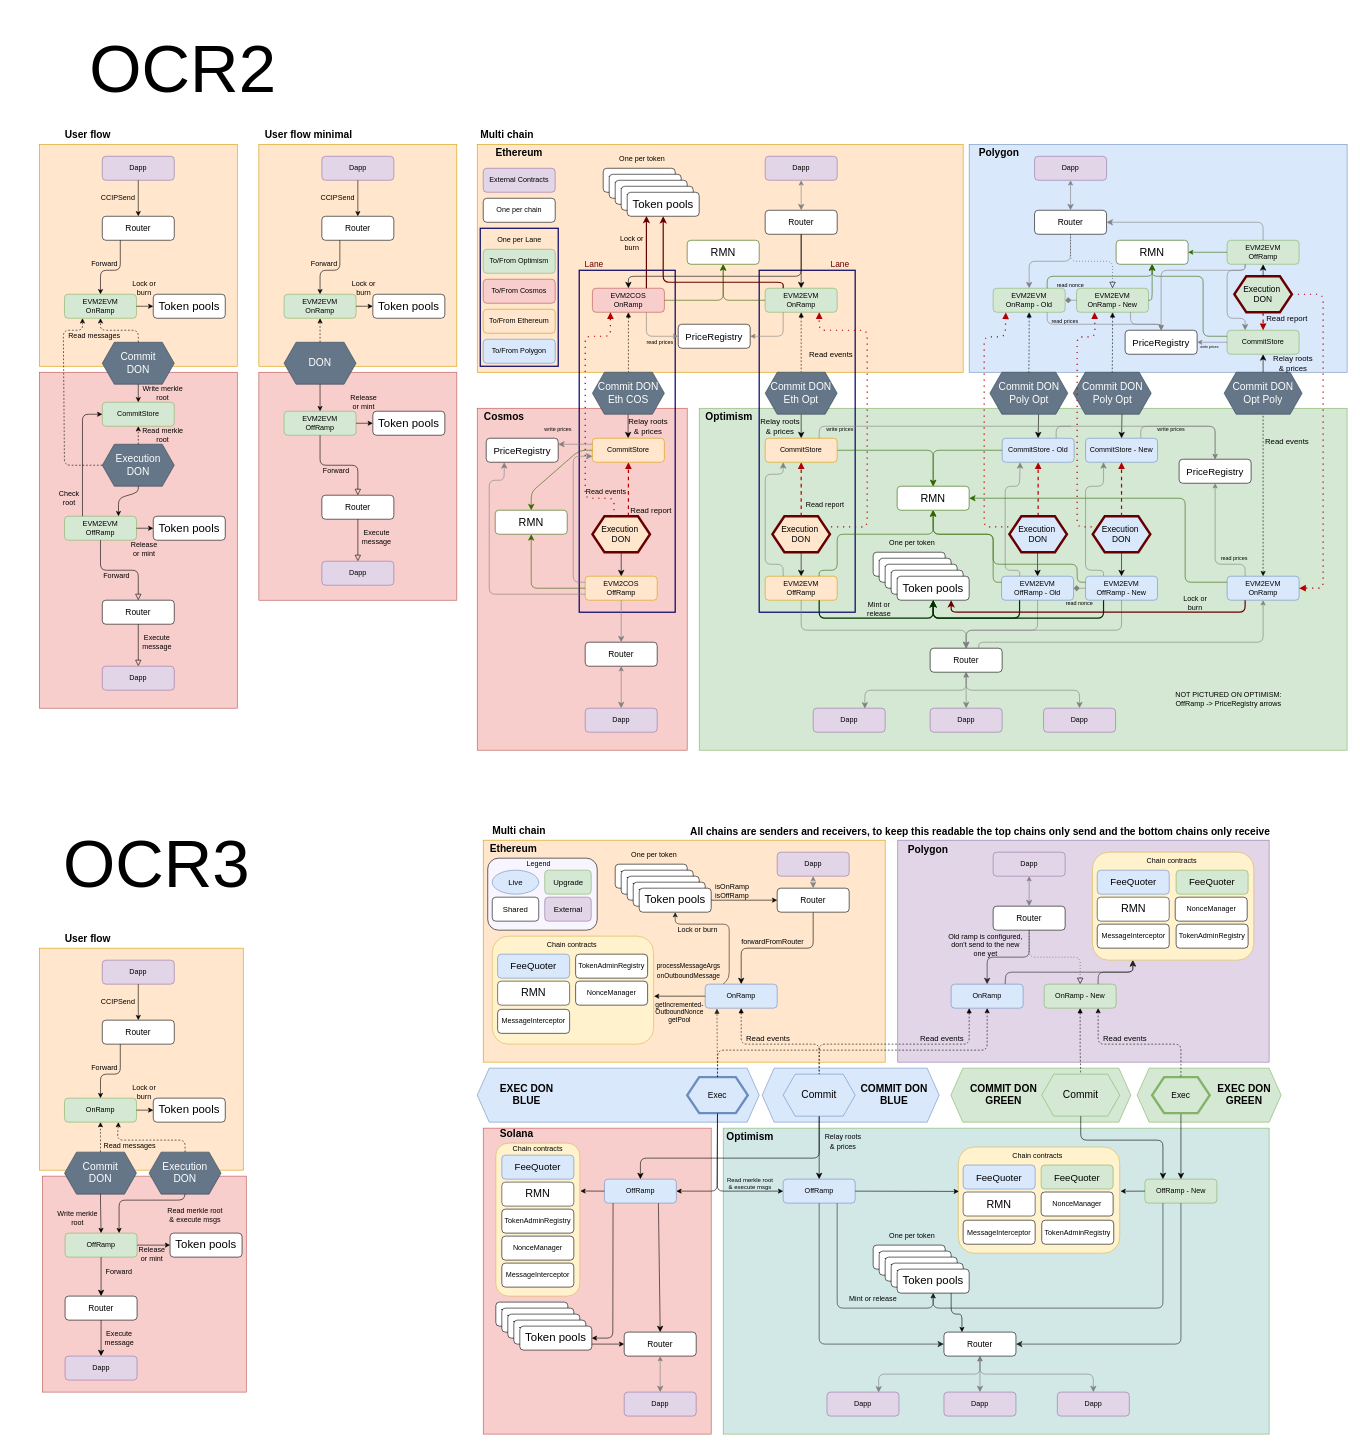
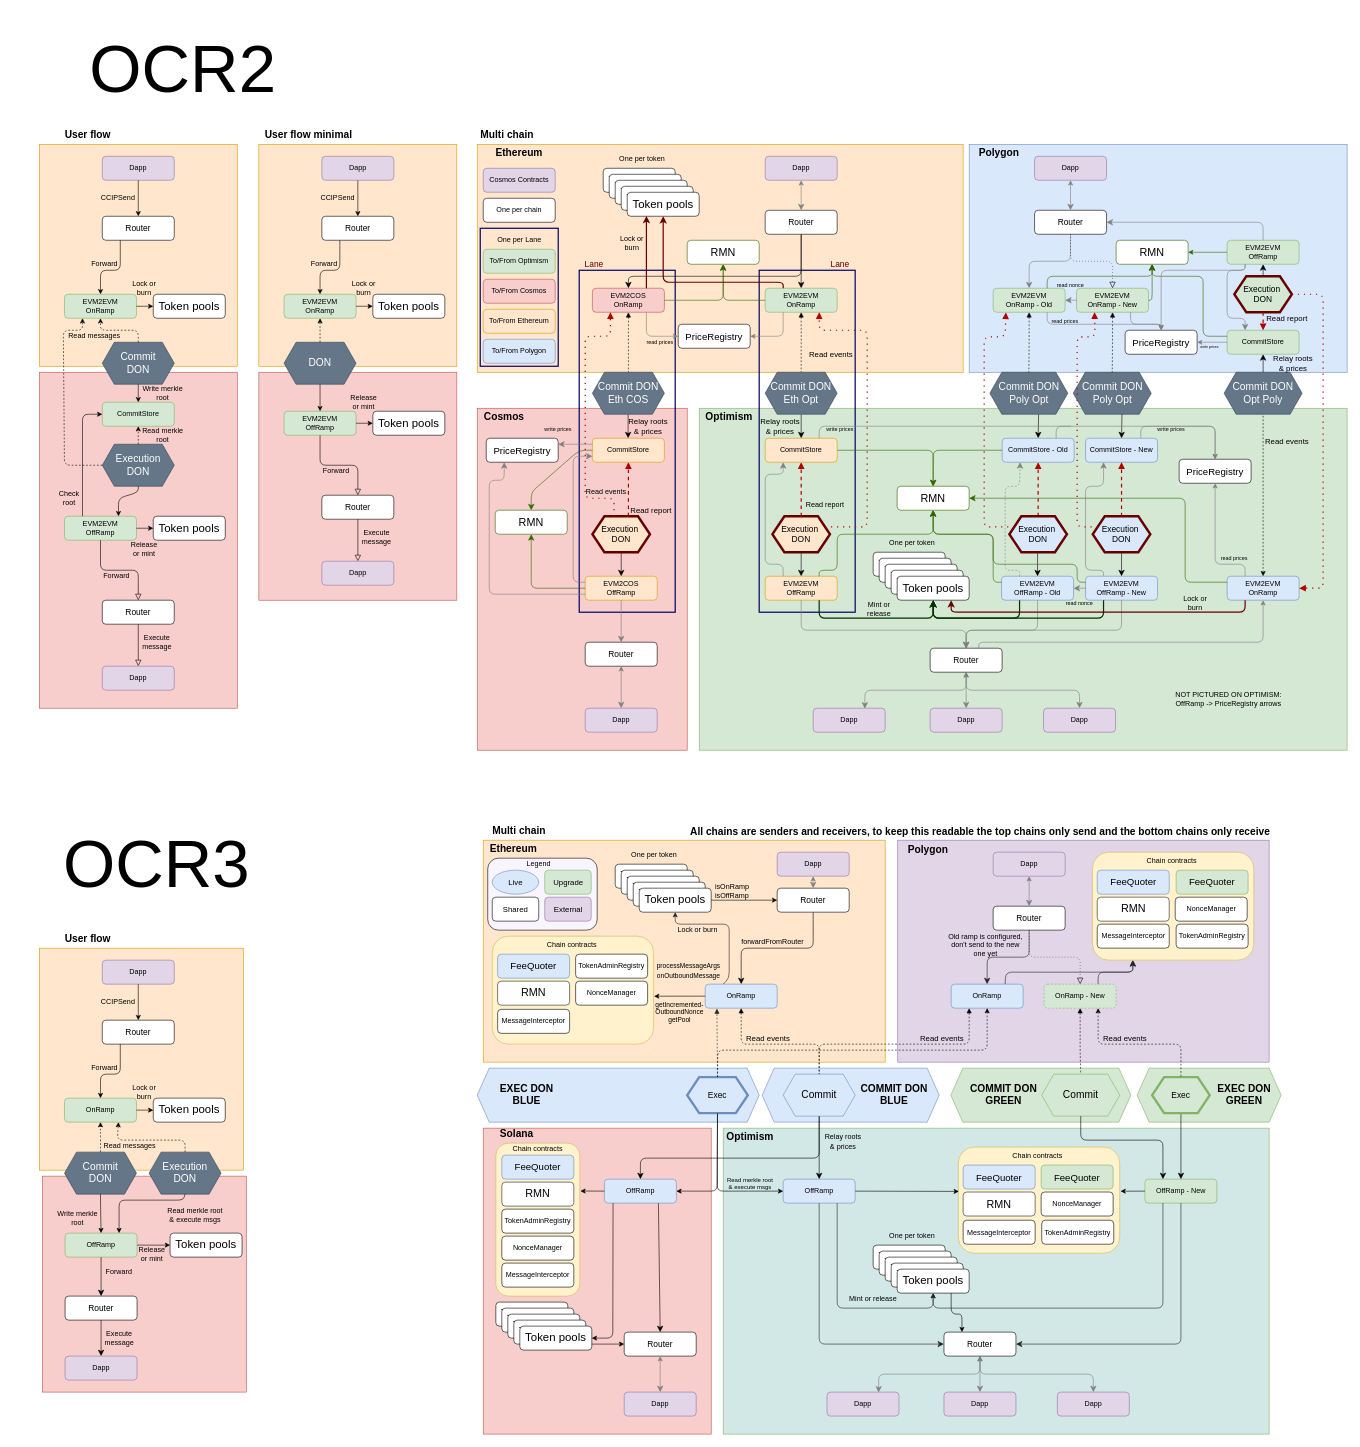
node "External Contracts": label "External Contracts" -> "Cosmos Contracts"
edge "EVM2EVM OnRamp - New" -> "EVM2EVM OnRamp - Old": arrowhead diamond -> classic
edge "EVM2EVM OffRamp - Old" -> "CommitStore - Old": style solid -> dashed
edge "EVM2EVM OffRamp - New" -> "EVM2EVM OffRamp - Old": arrowhead diamond -> classic
node "OnRamp - New": style solid -> dashed
